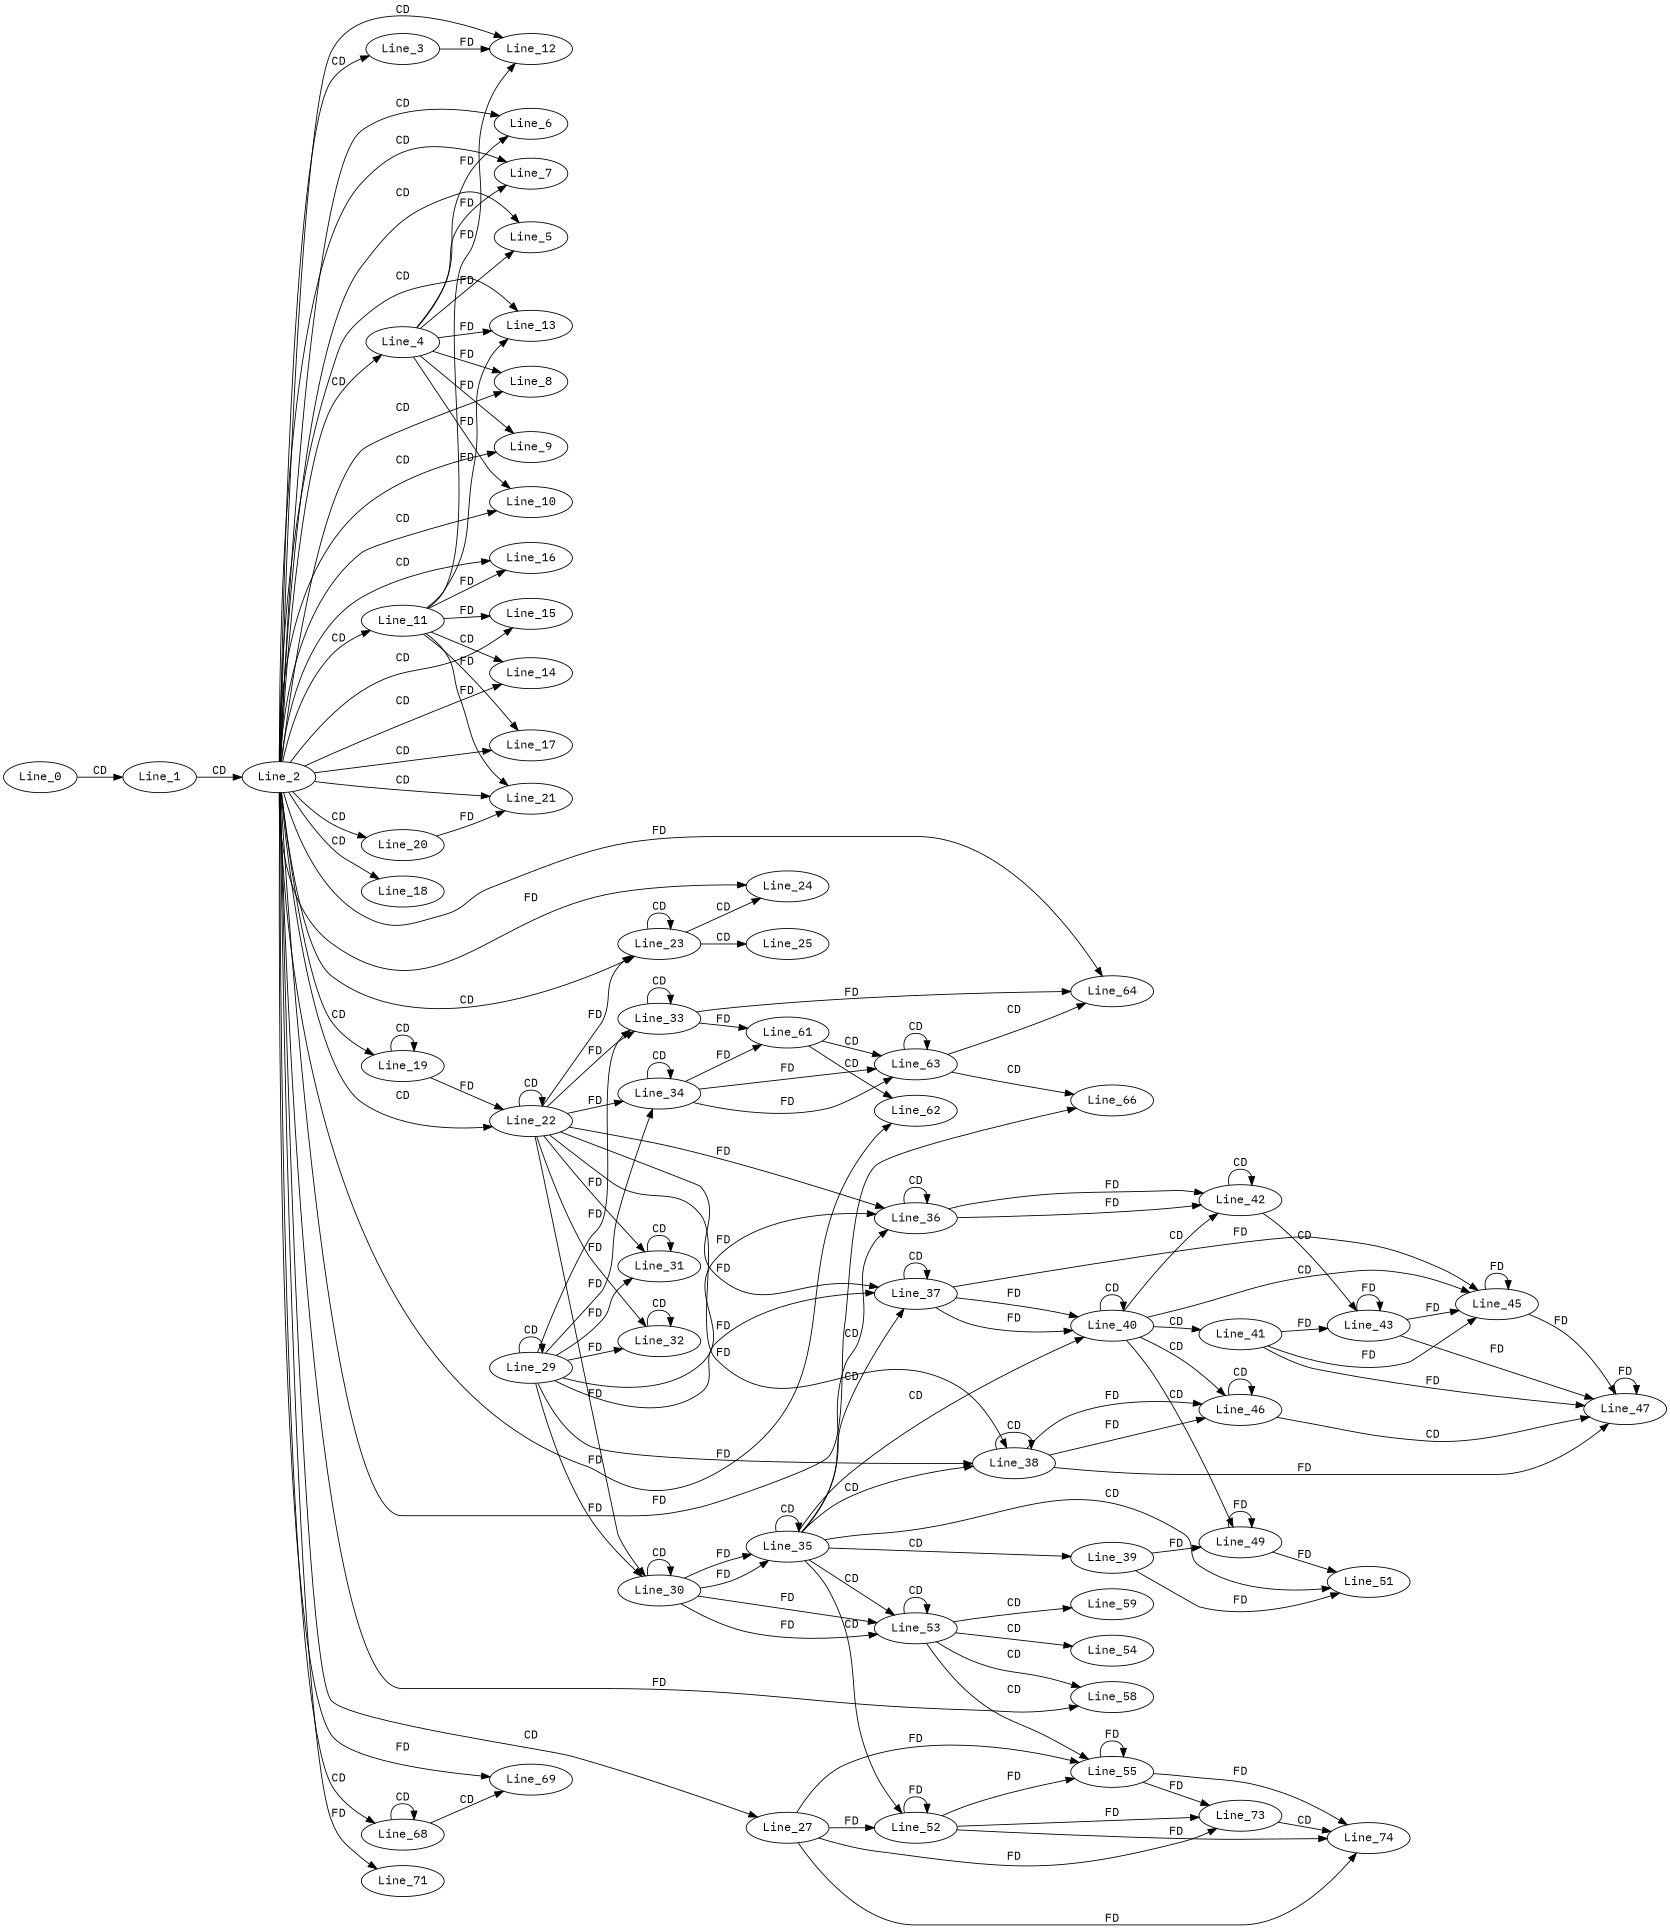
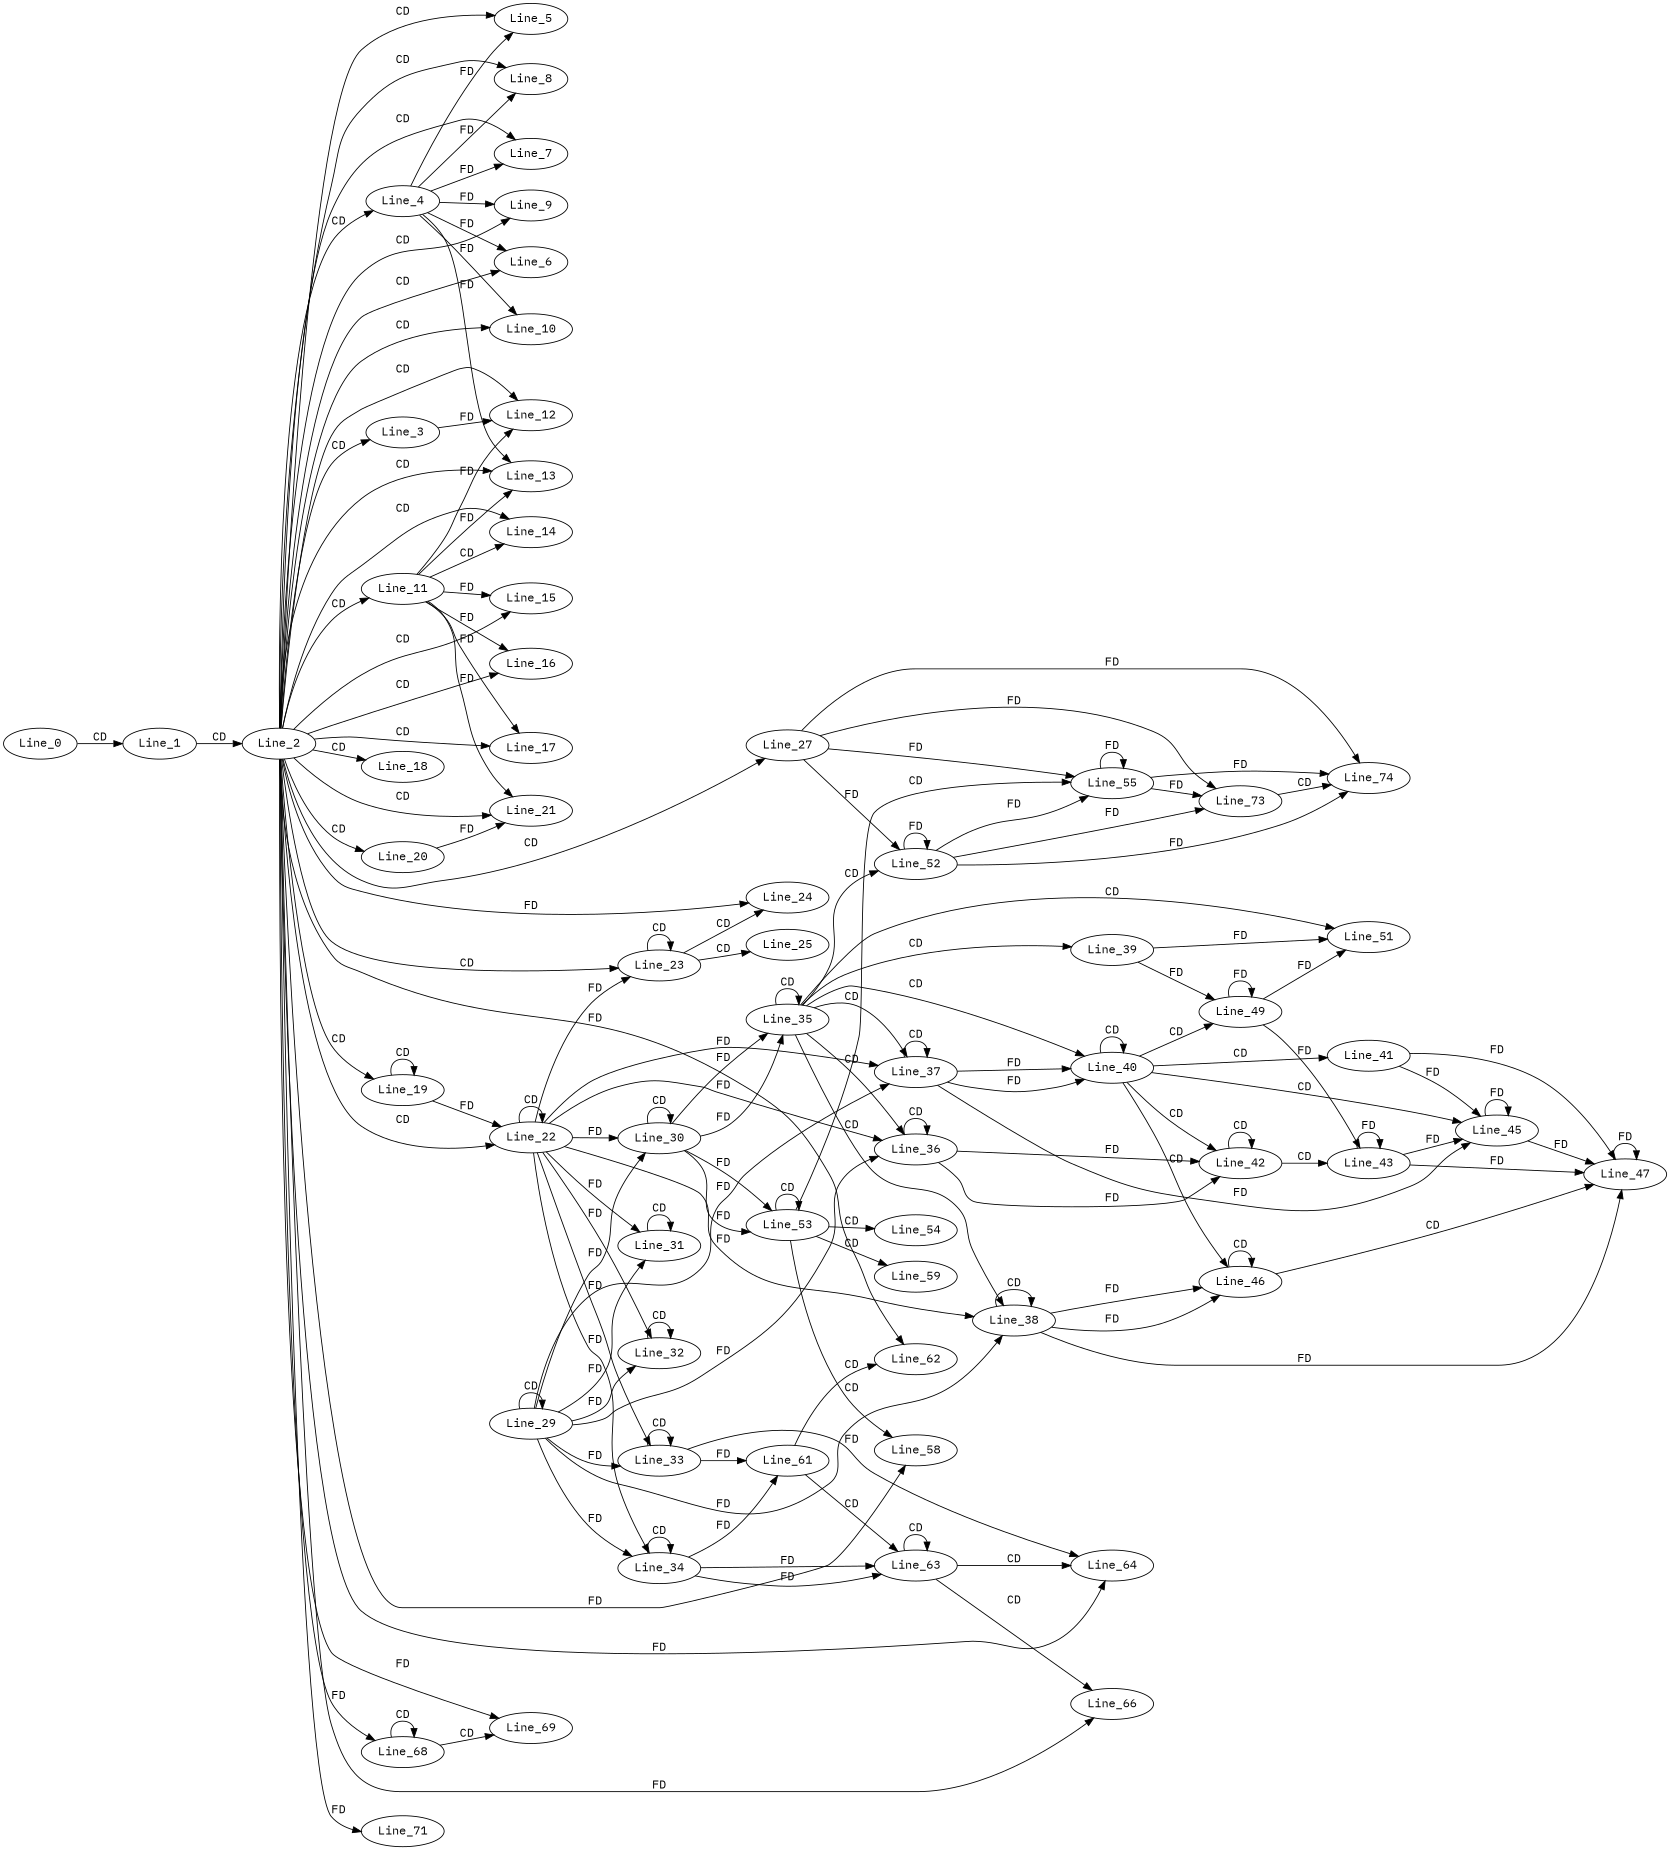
edge "Line_41" -> "Line_43": now "Line_49" -> "Line_43"
edge "Line_35" -> "Line_53": removed, label "CD"
edge "Line_2" -> "Line_68": label "CD" -> "FD"
